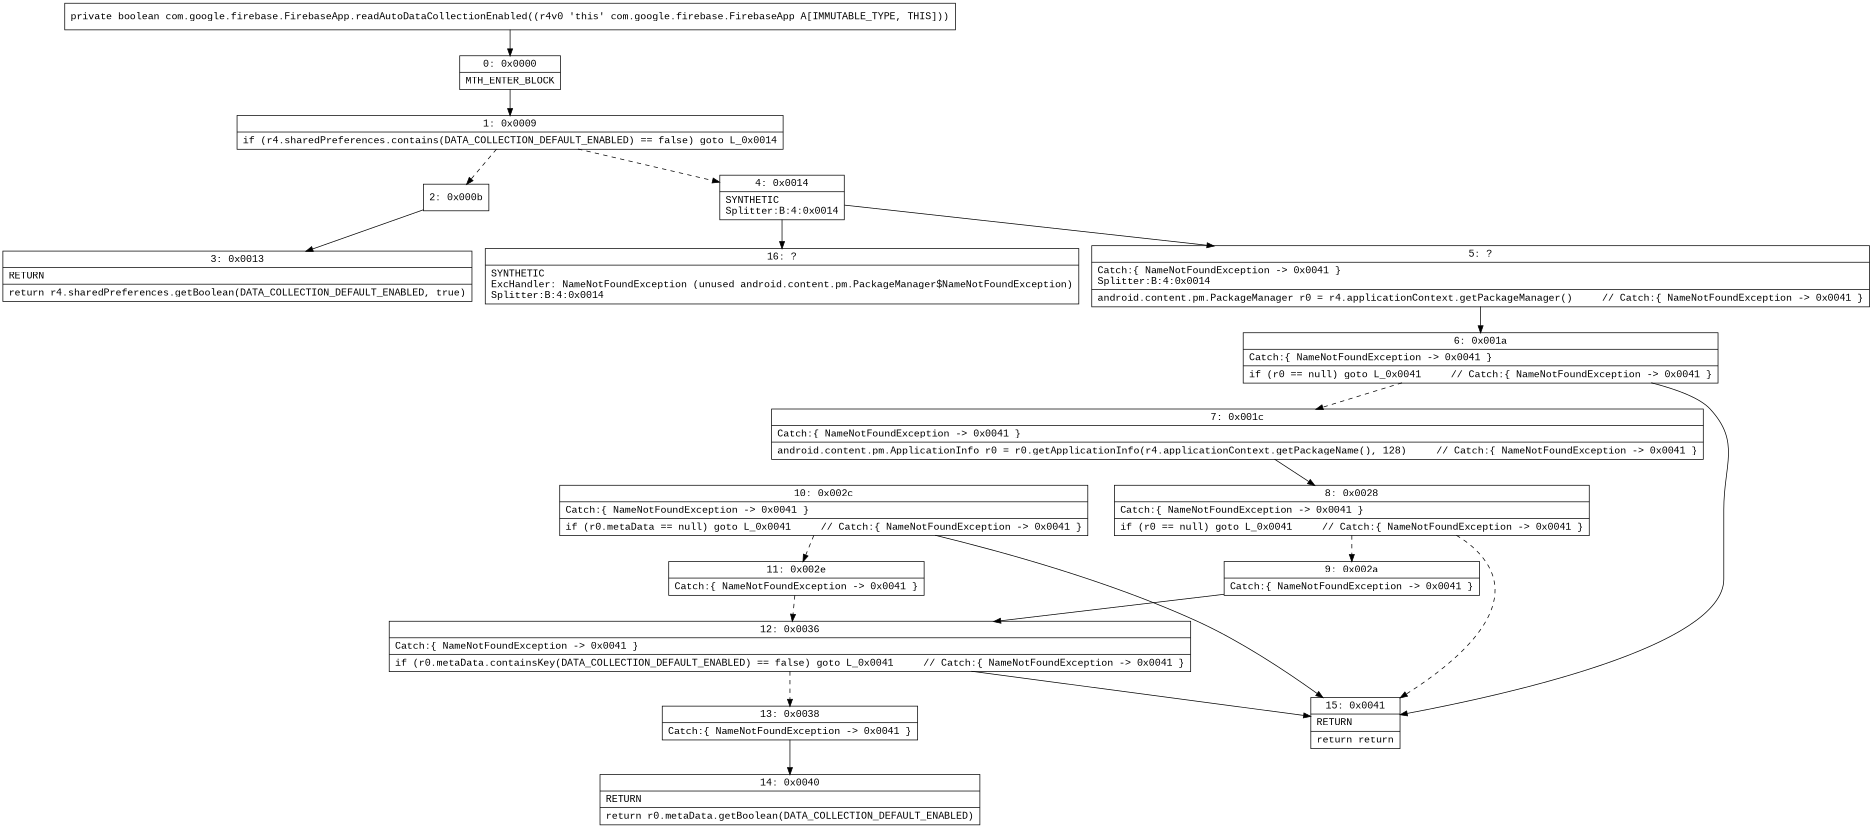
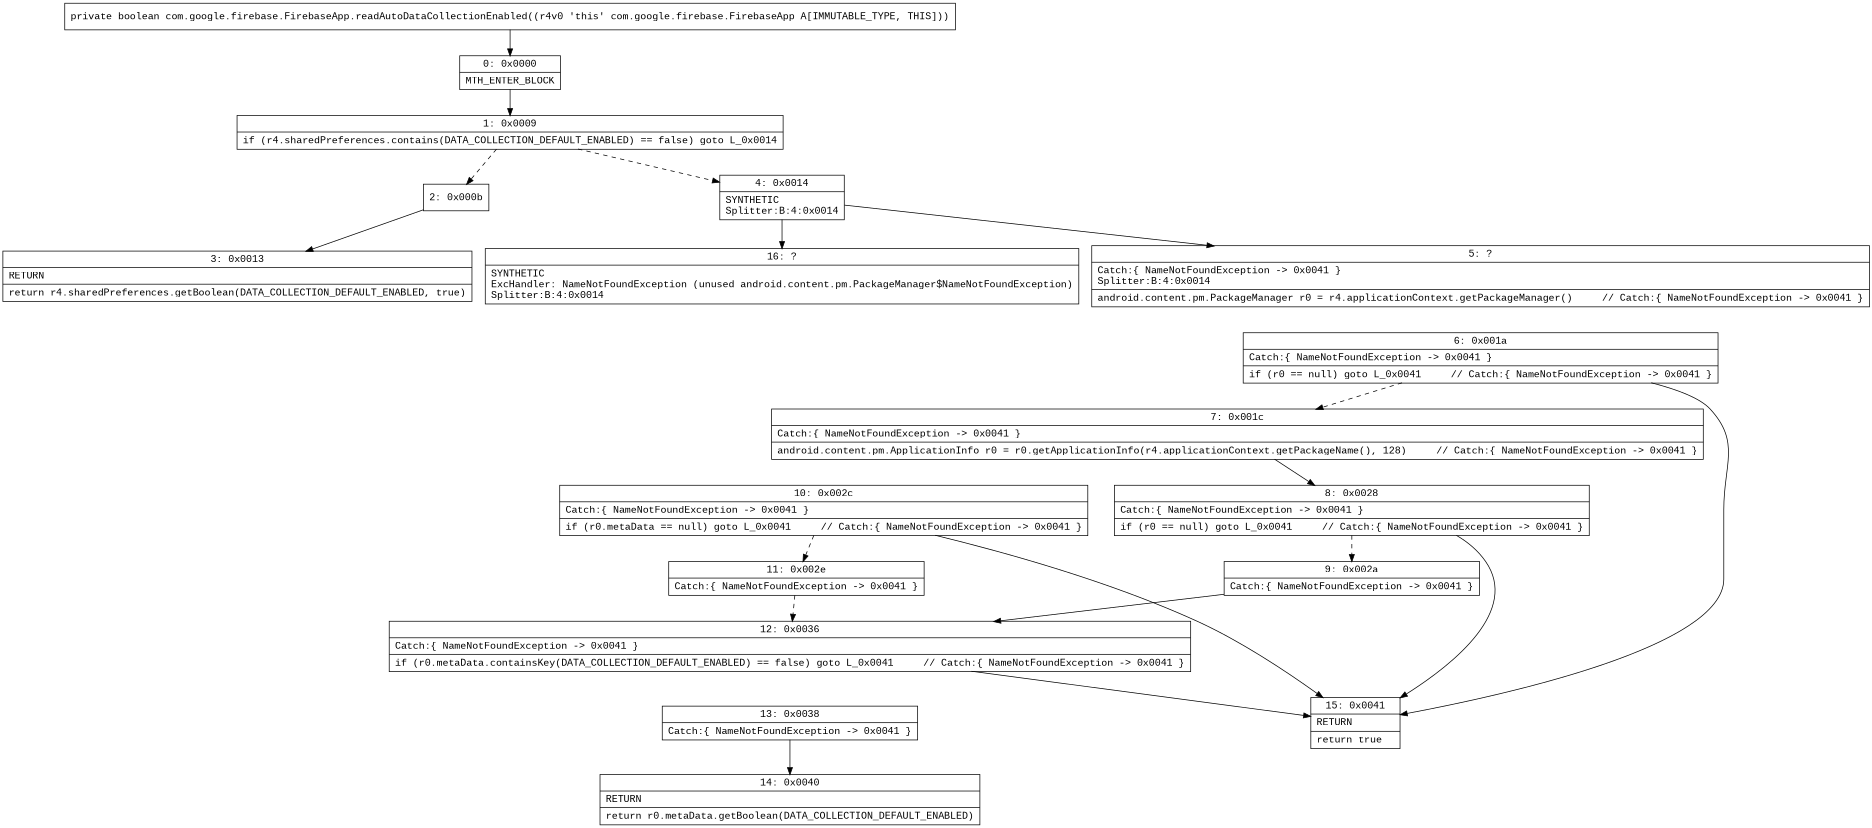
edge "5: ?" -> "6: 0x001a": removed
edge "8: 0x0028" -> "15: 0x0041": style dashed -> solid
edge "12: 0x0036" -> "13: 0x0038": removed
node "15: 0x0041": text "return return" -> "return true"
